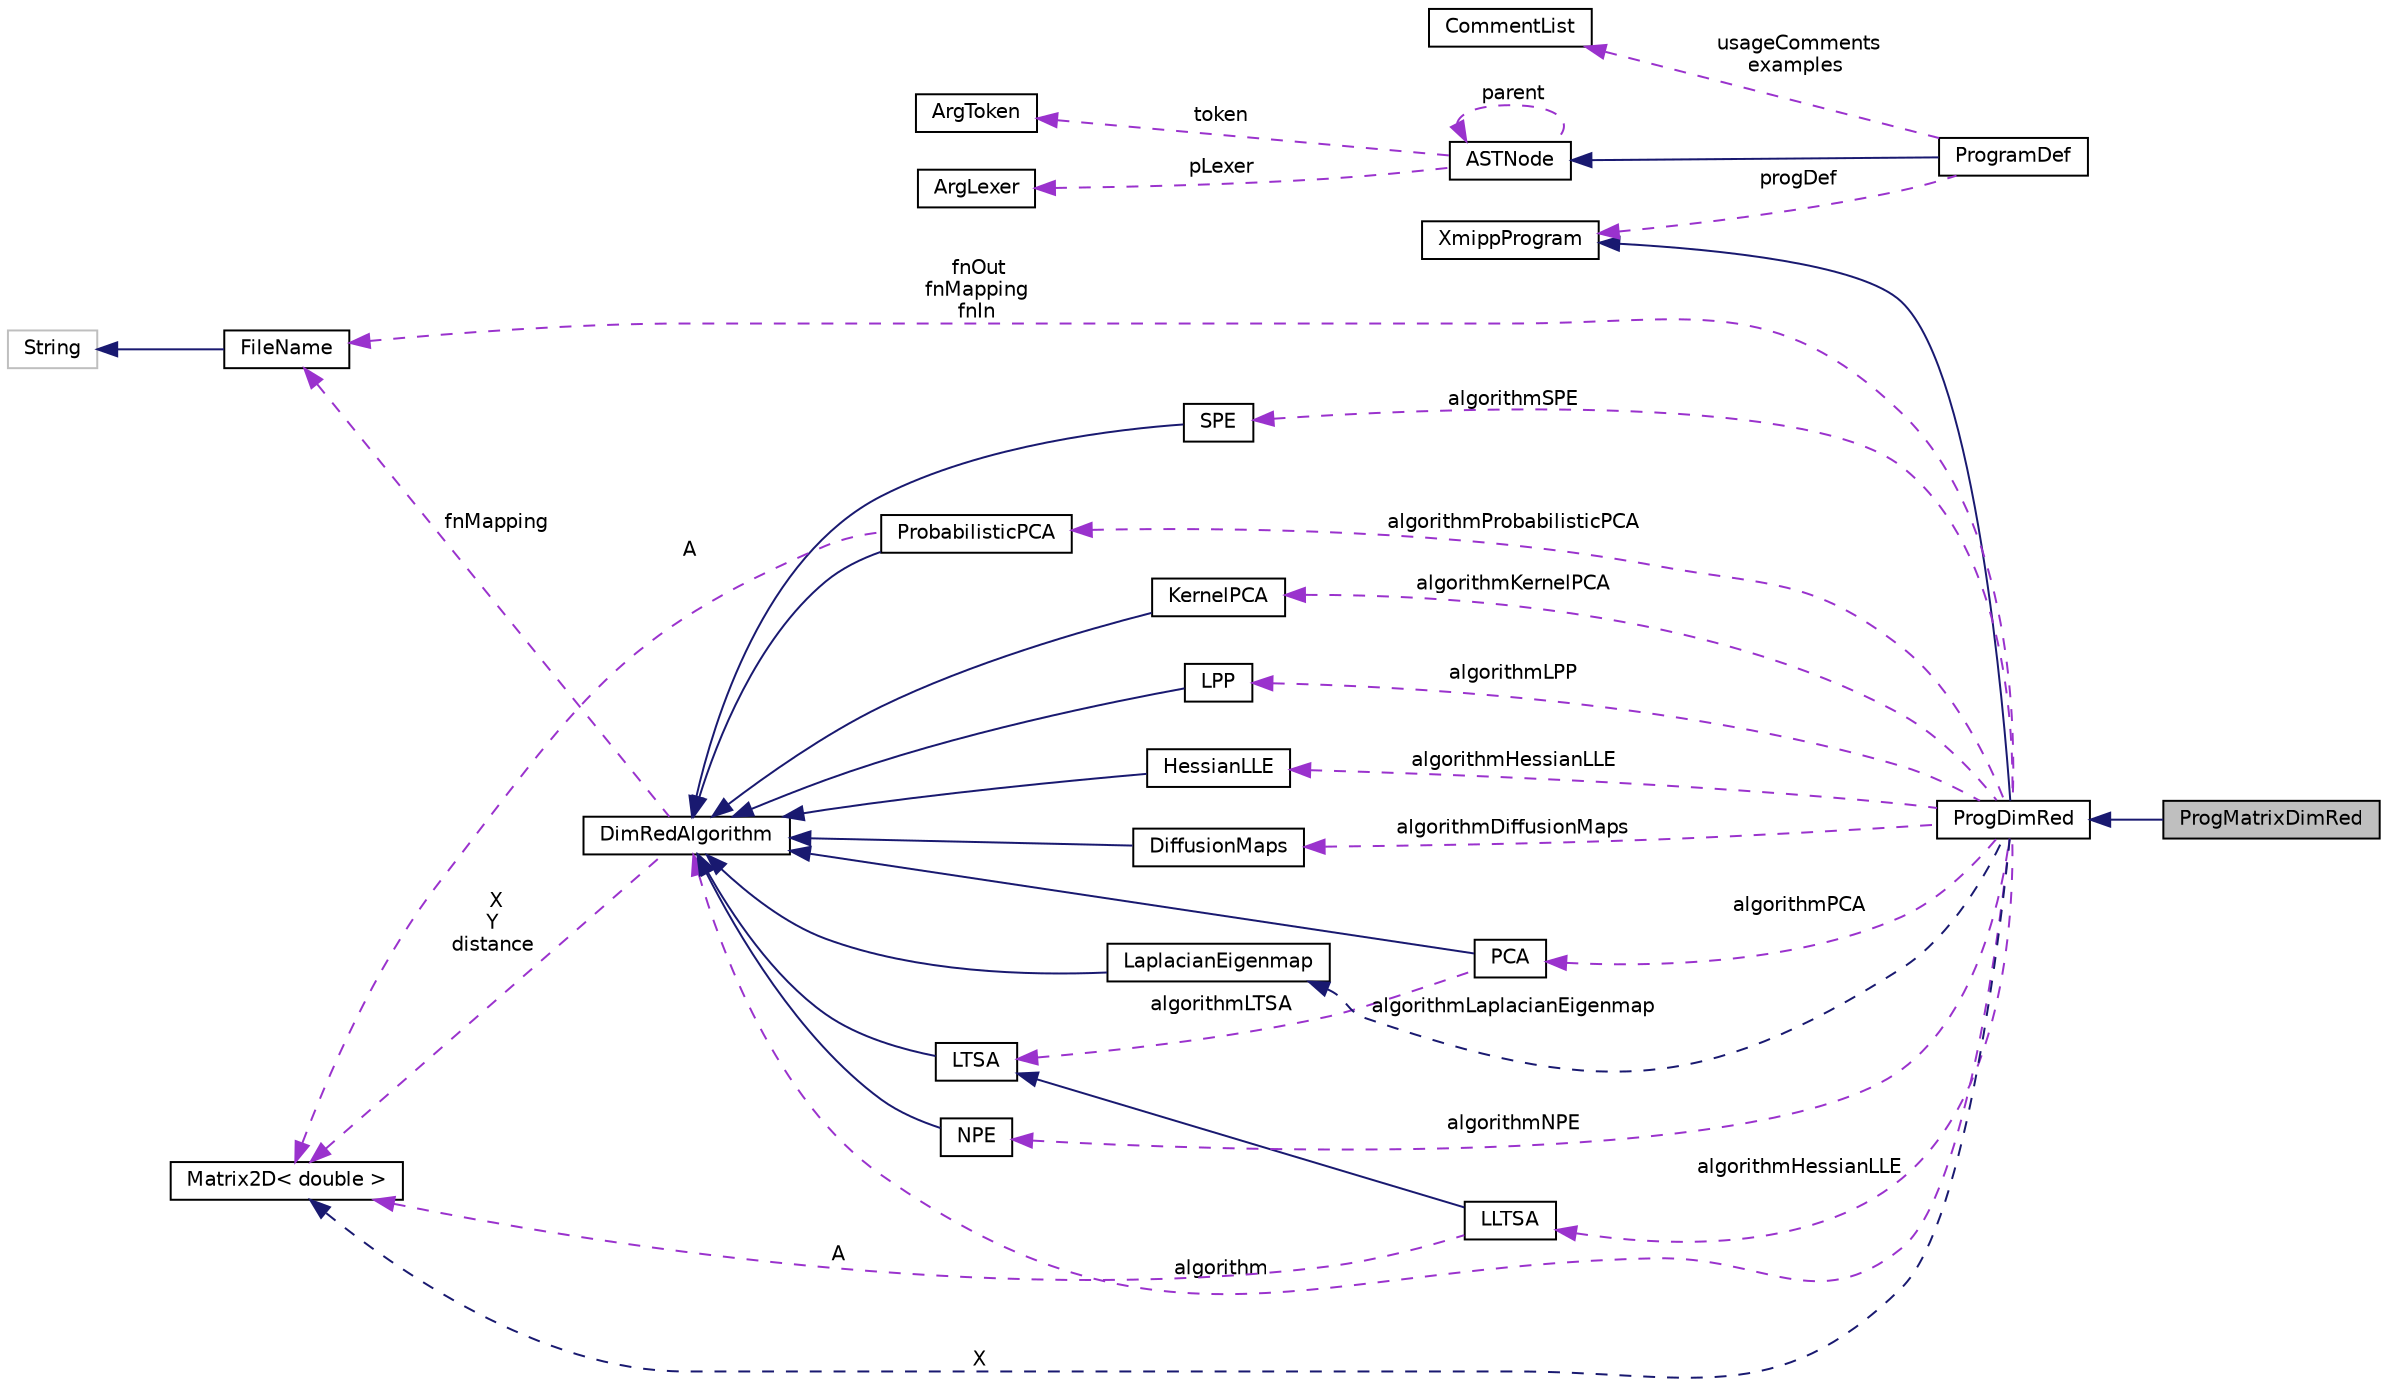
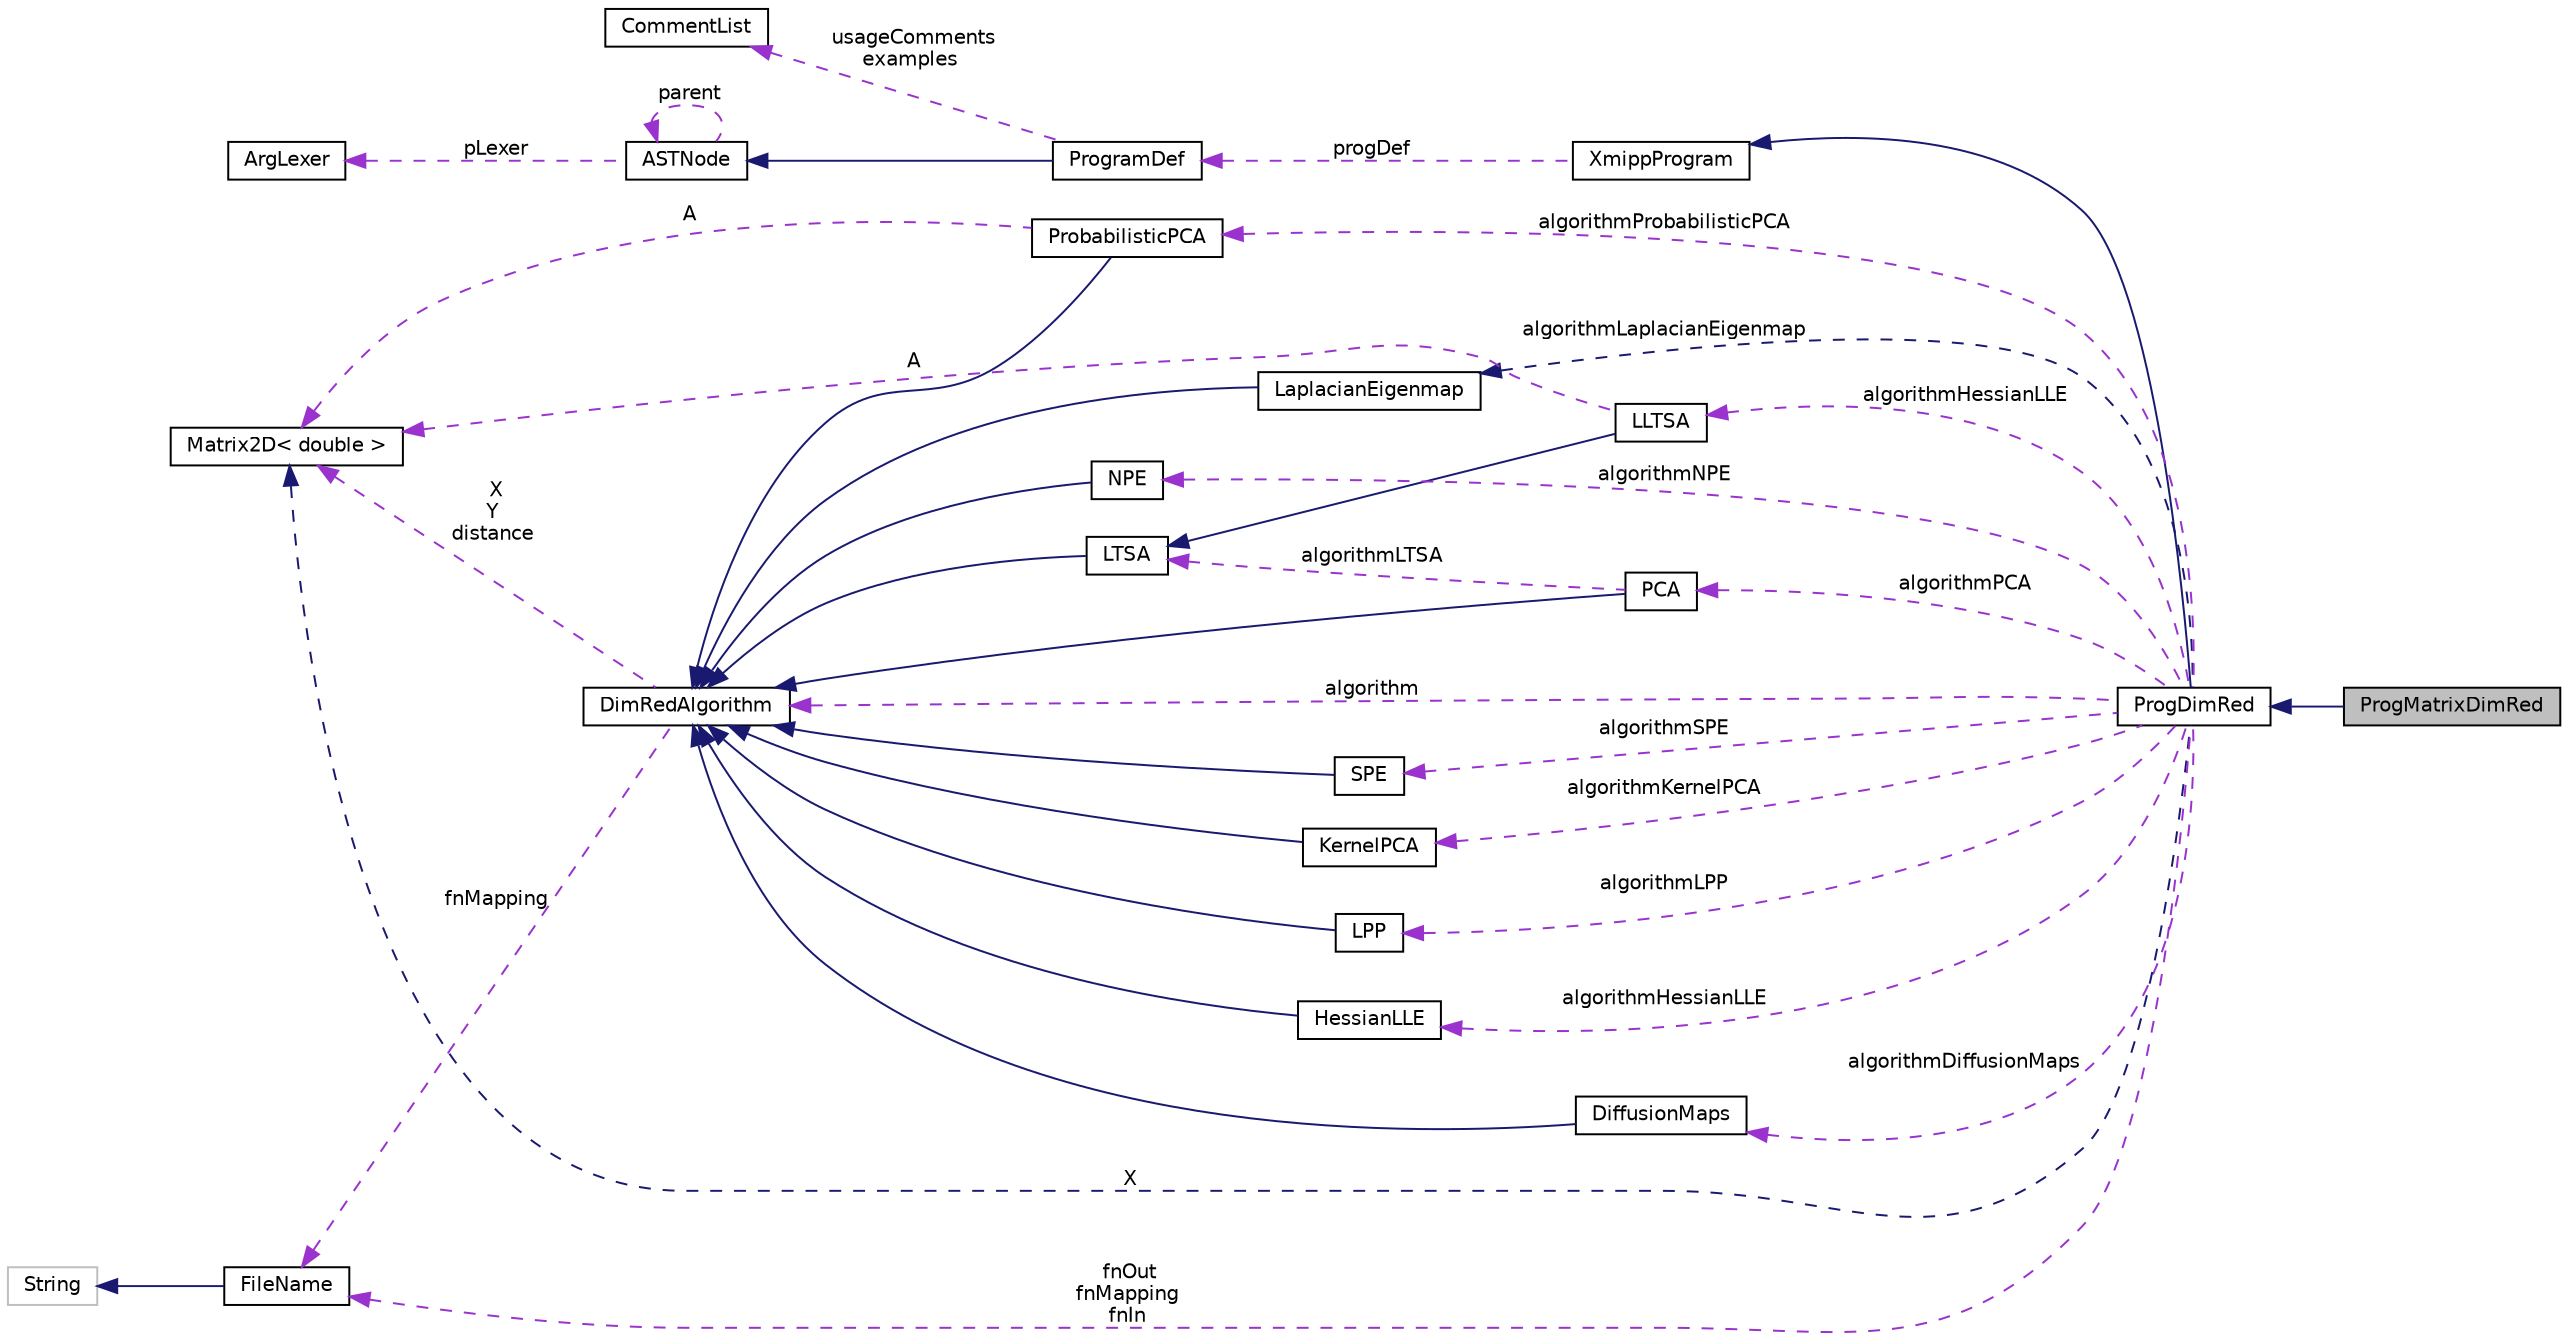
node "ArgToken": removed
edge "ProgramDef" -> "XmippProgram": reversed
